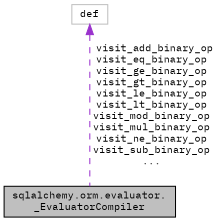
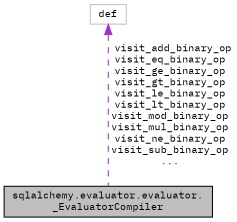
node "sqlalchemy.orm.evaluator. _EvaluatorCompiler": label "sqlalchemy.orm.evaluator. _EvaluatorCompiler" -> "sqlalchemy.evaluator.evaluator. _EvaluatorCompiler"
